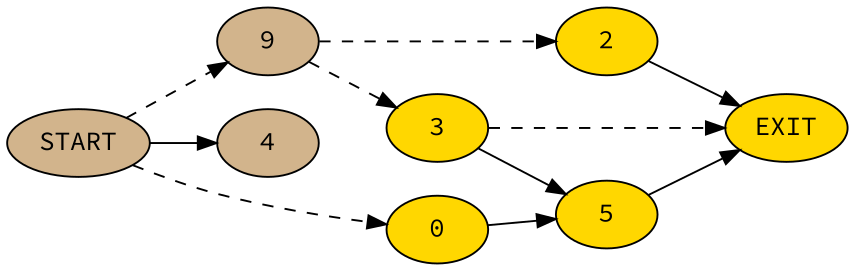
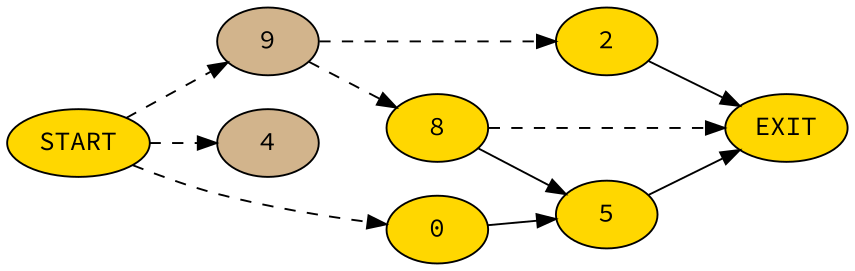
node "3": label "3" -> "8"
node "START": fillcolor tan -> gold
edge "START" -> "4": style solid -> dashed
